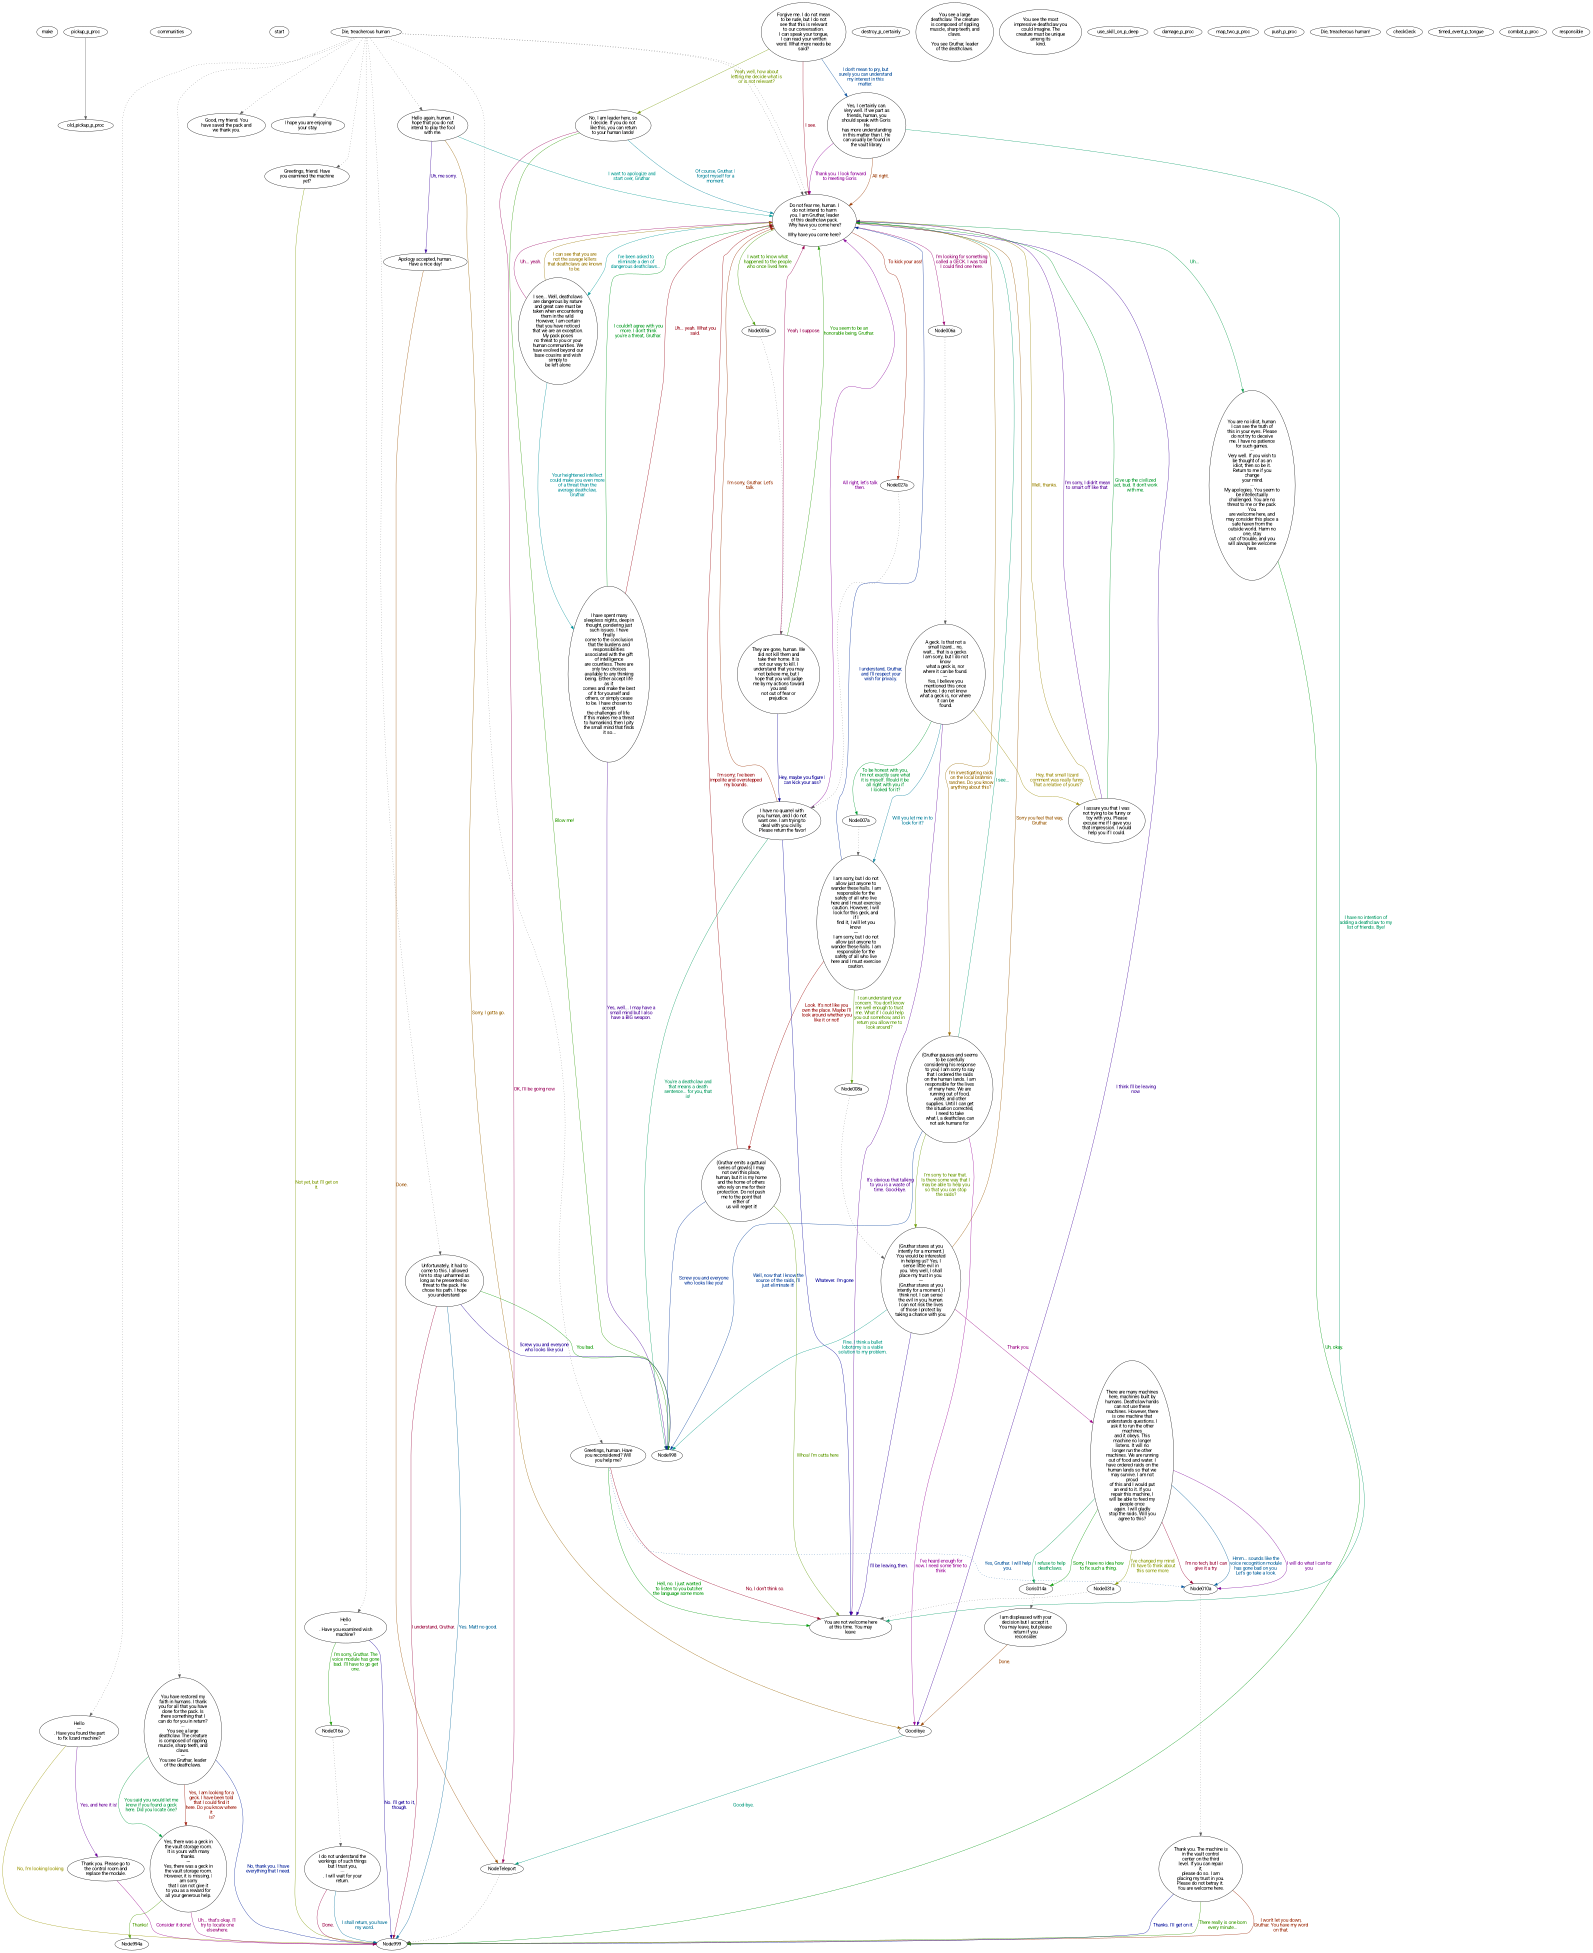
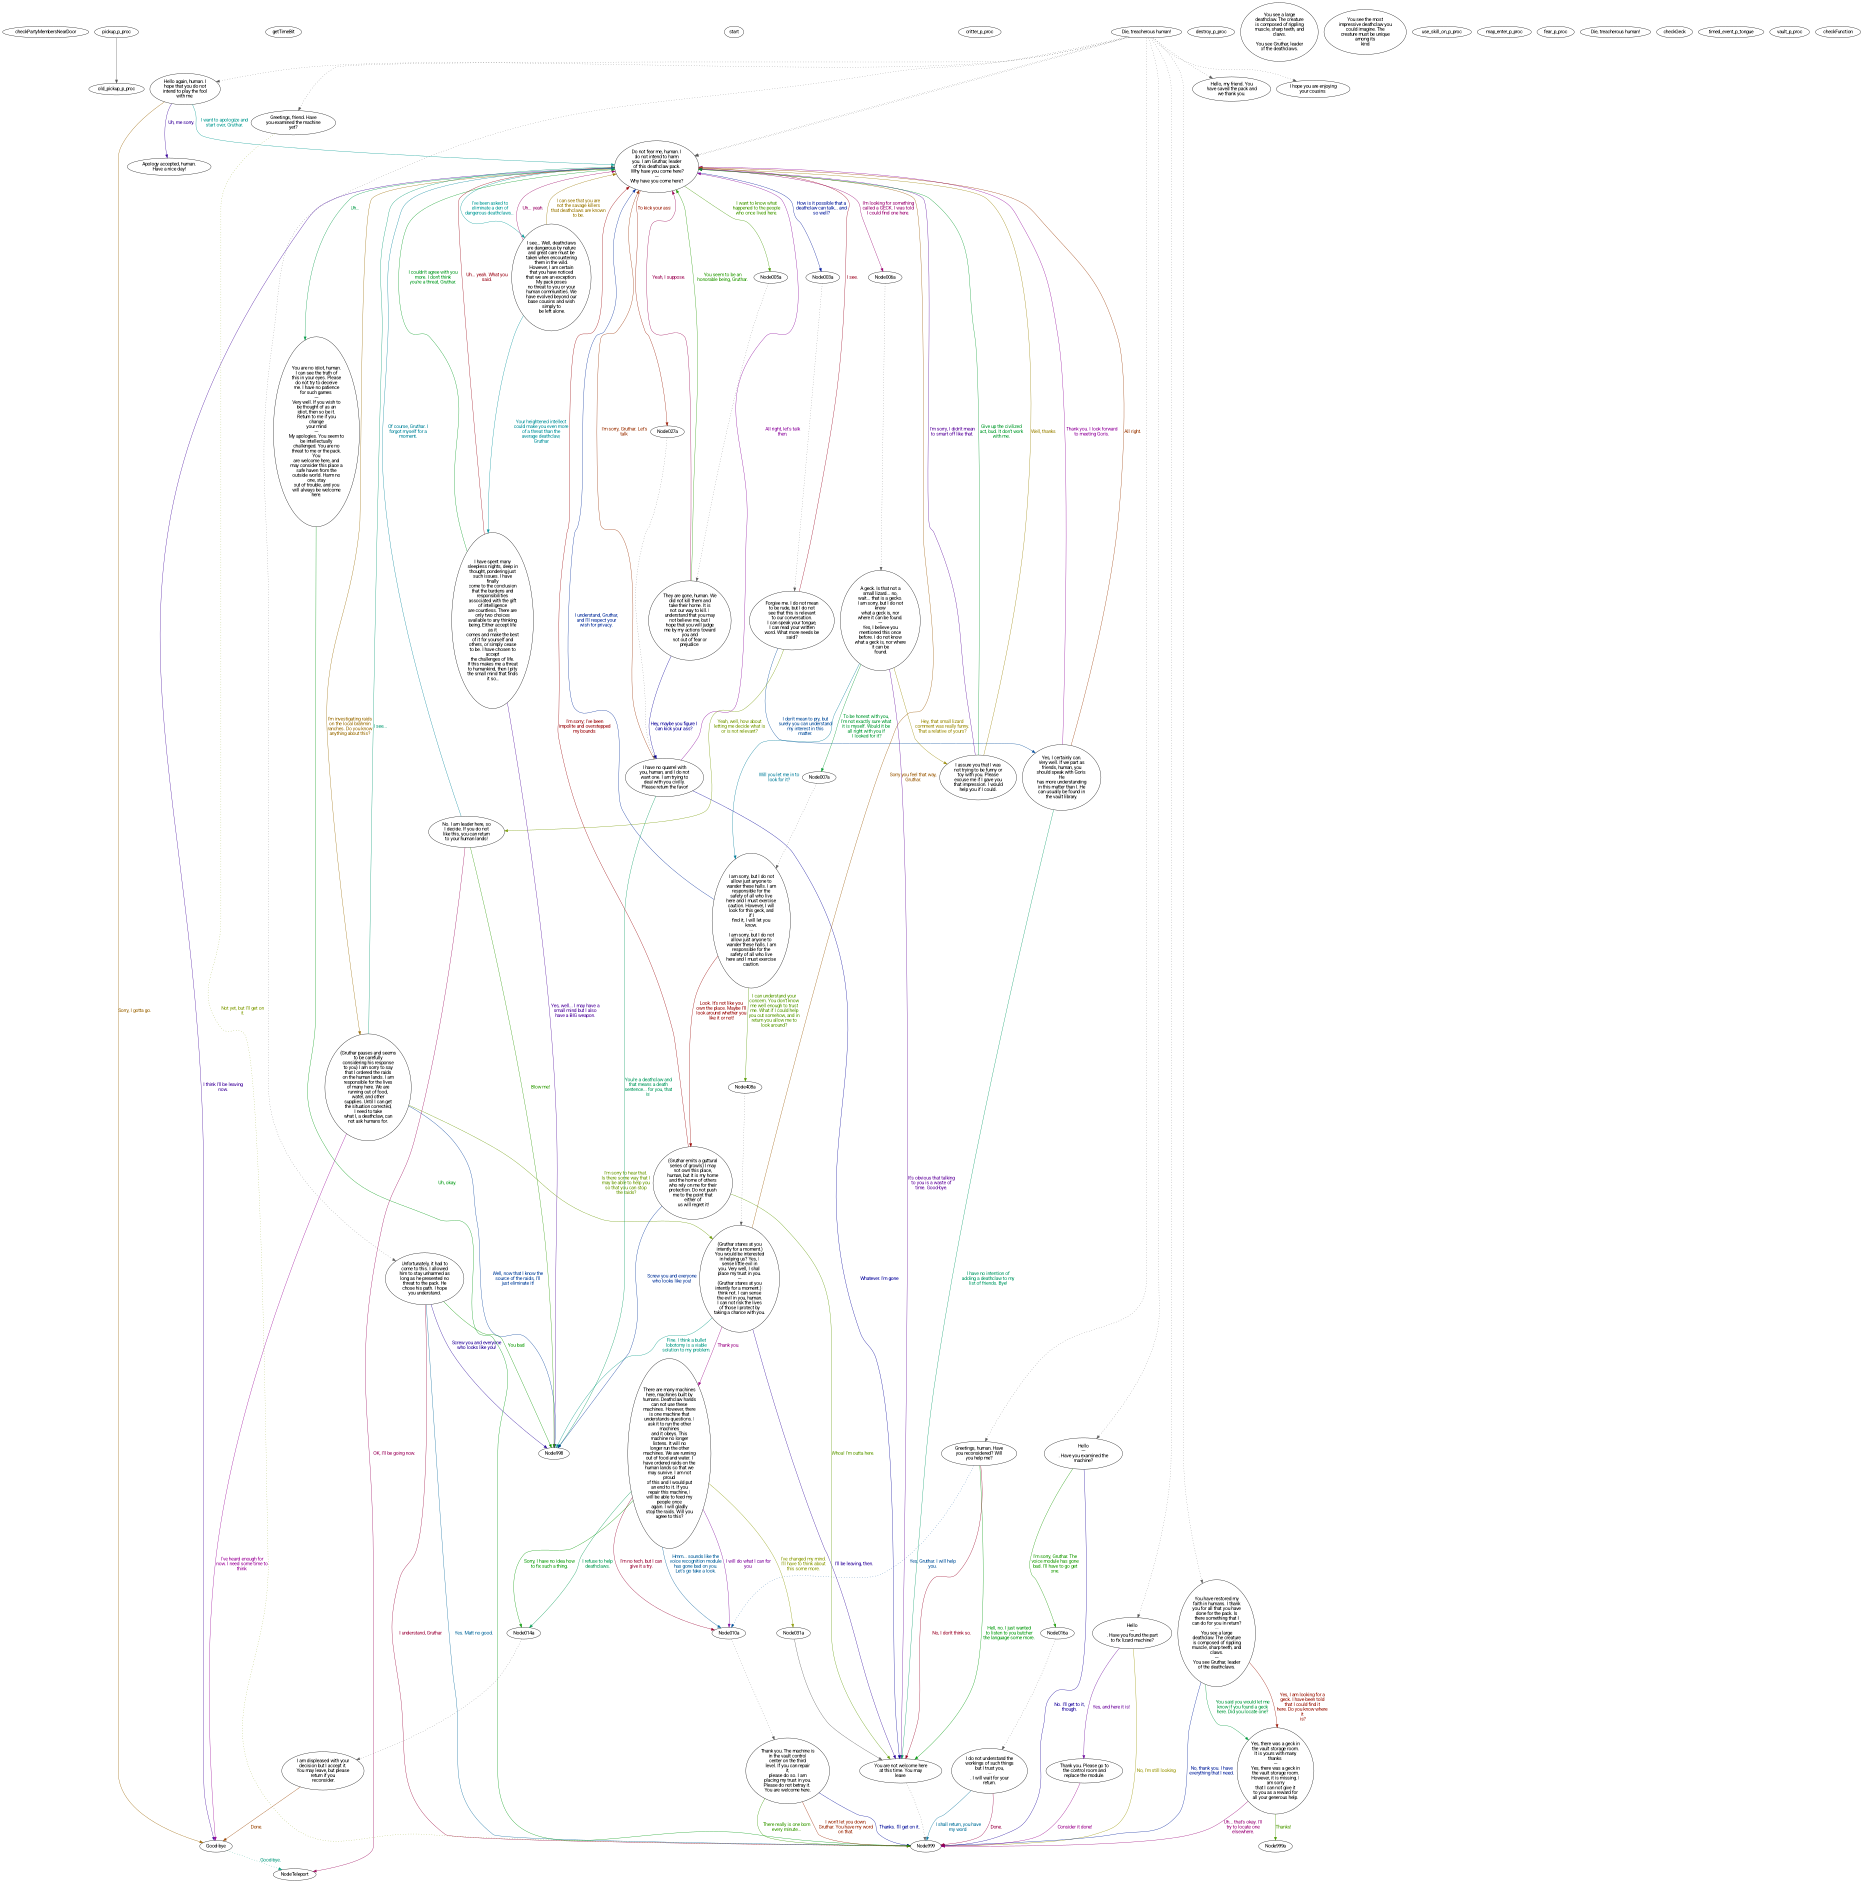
node "make": label "make" -> "checkPartyMembersNearDoor"
node "communities": label "communities" -> "getTimeBit"
node "destroy_p_certainly": label "destroy_p_certainly" -> "destroy_p_proc"
node "critter_p_proc": added
node "use_skill_on_p_deep": label "use_skill_on_p_deep" -> "use_skill_on_p_proc"
node "damage_p_proc": removed
node "map_two_p_proc": label "map_two_p_proc" -> "map_enter_p_proc"
node "push_p_proc": label "push_p_proc" -> "fear_p_proc"
node "combat_p_proc": label "combat_p_proc" -> "vault_p_proc"
node "responsible": label "responsible" -> "checkFunction"
node "Good, my friend. You have saved the pack and we thank you.": label "Good, my friend. You have saved the pack and we thank you." -> "Hello, my friend. You have saved the pack and we thank you."
node "I hope you are enjoying your stay.": label "I hope you are enjoying your stay." -> "I hope you are enjoying your cousins."
node "Node003a": added
edge "Apology accepted, human. Have a nice day!" -> "NodeTeleport": removed, label "Done."
node "Node008a": label "Node008a" -> "Node408a"
edge "Greetings, friend. Have you examined the machine yet?" -> "Node999": style solid -> dotted
node "Goris014a": label "Goris014a" -> "Node014a"
edge "Node031a" -> "You are not welcome here at this time. You may leave.": style dotted -> solid
node "Hello --- . Have you examined wish machine?": label "Hello --- . Have you examined wish machine?" -> "Hello --- . Have you examined the machine?"
edge "Good-bye" -> "NodeTeleport": style solid -> dotted
edge "Hello --- . Have you found the part to fix lizard machine?" -> "Node999": label "No, I'm looking looking." -> "No, I'm still looking."
edge "NodeTeleport" -> "Node999": now "You are not welcome here at this time. You may leave." -> "Node999"
node "Node994a": label "Node994a" -> "Node999a"
